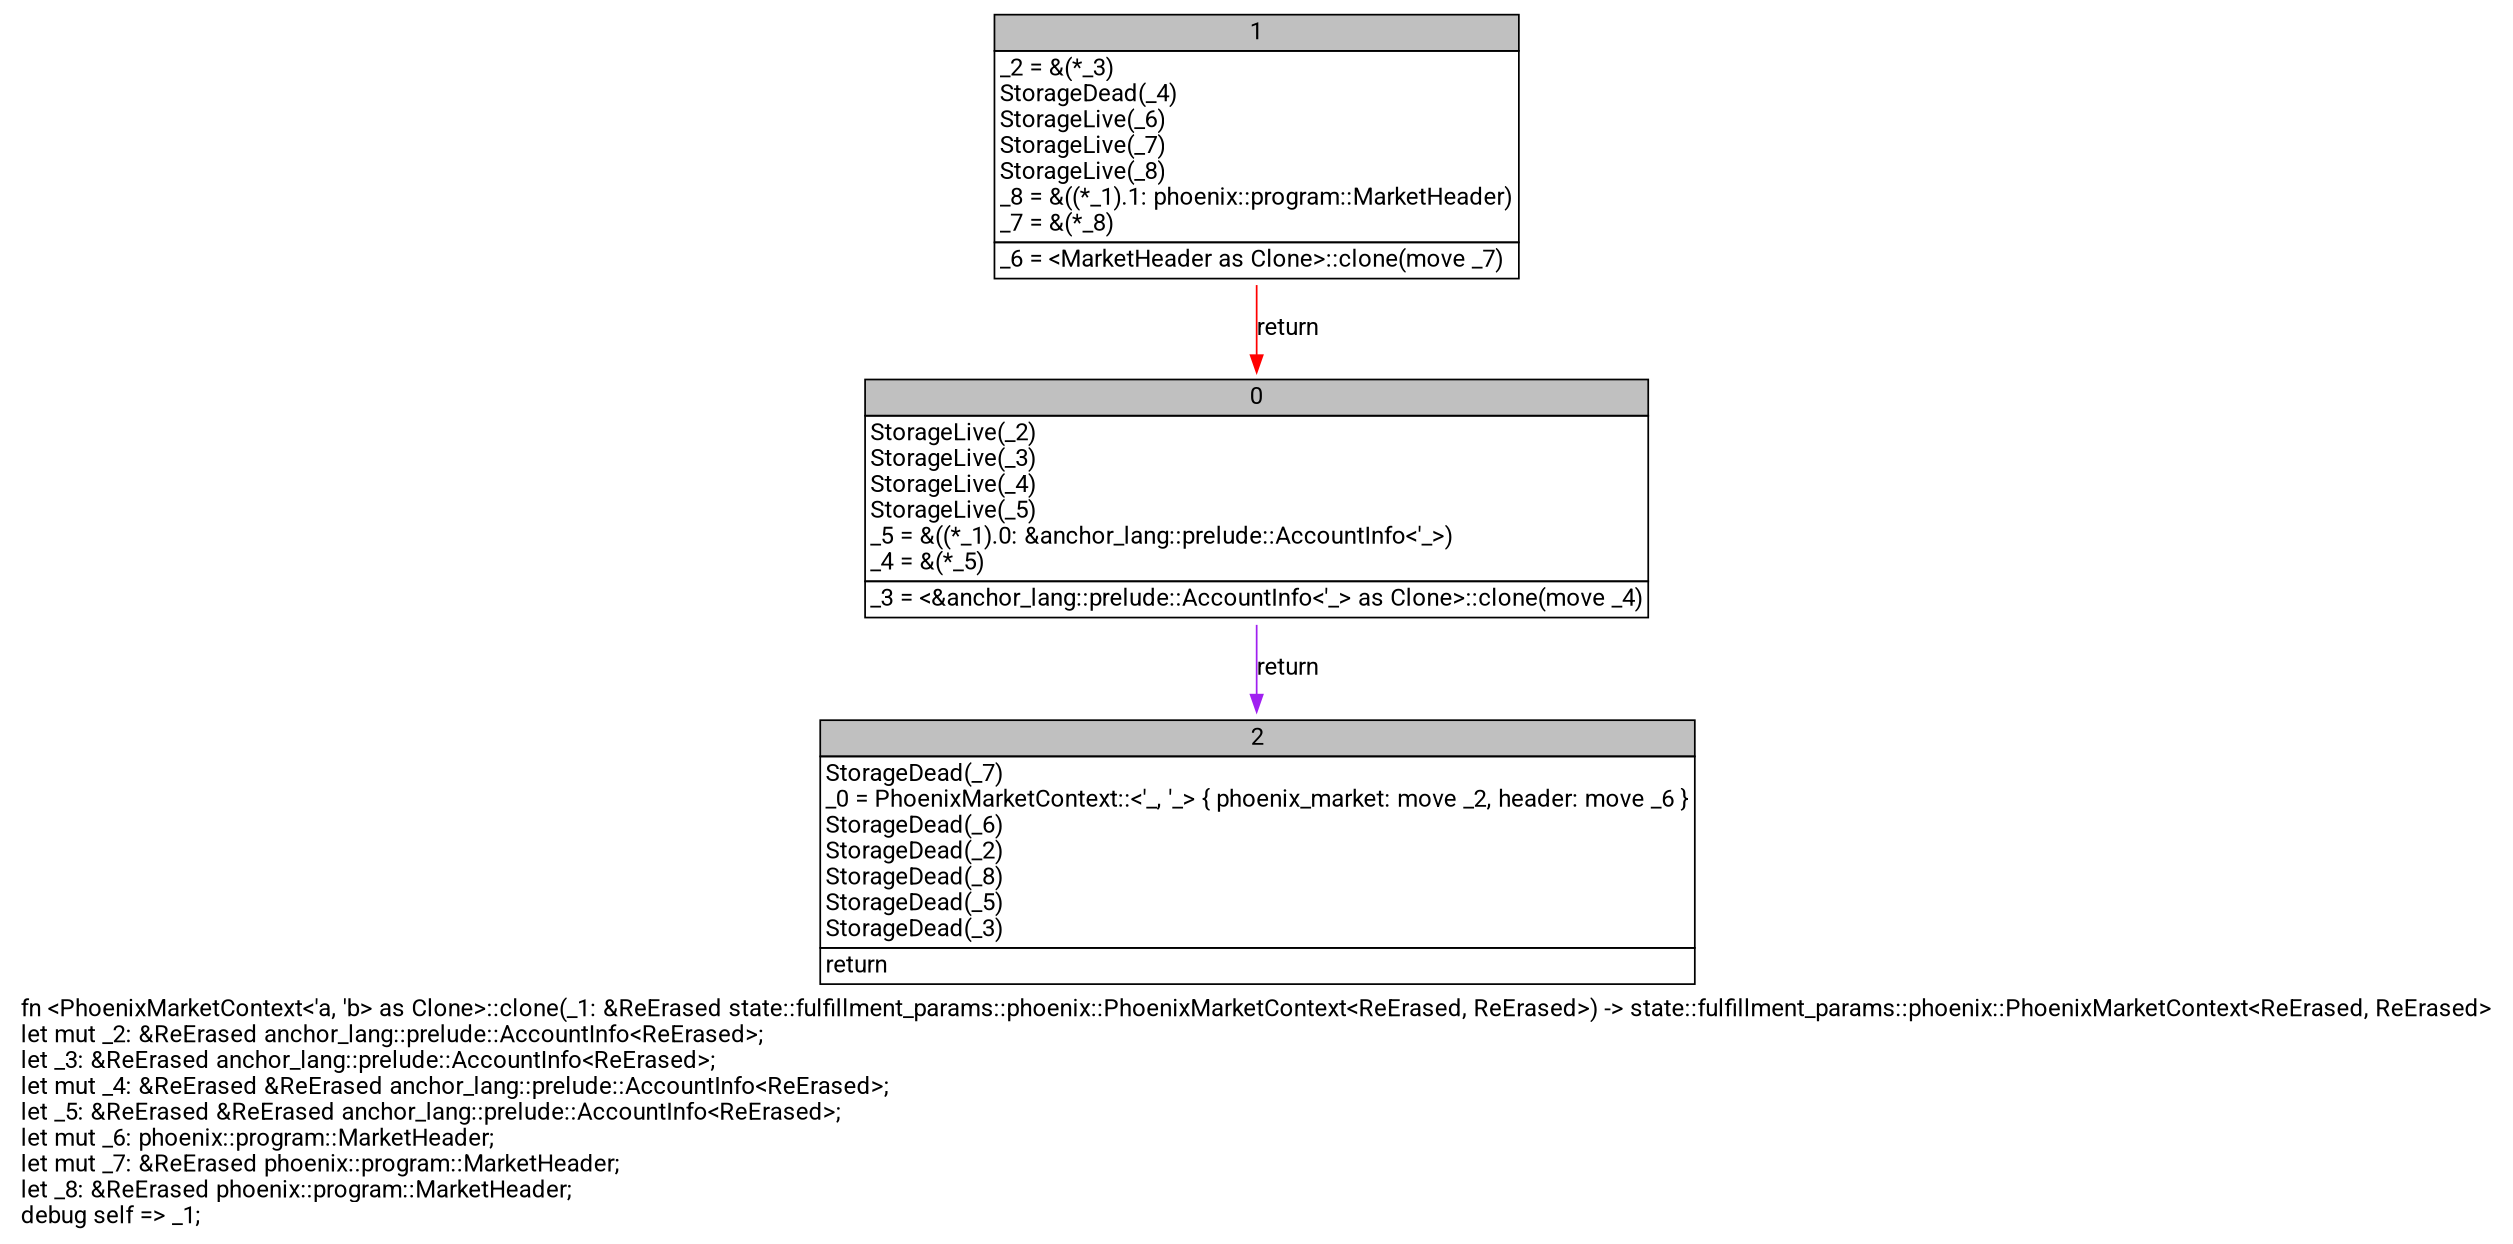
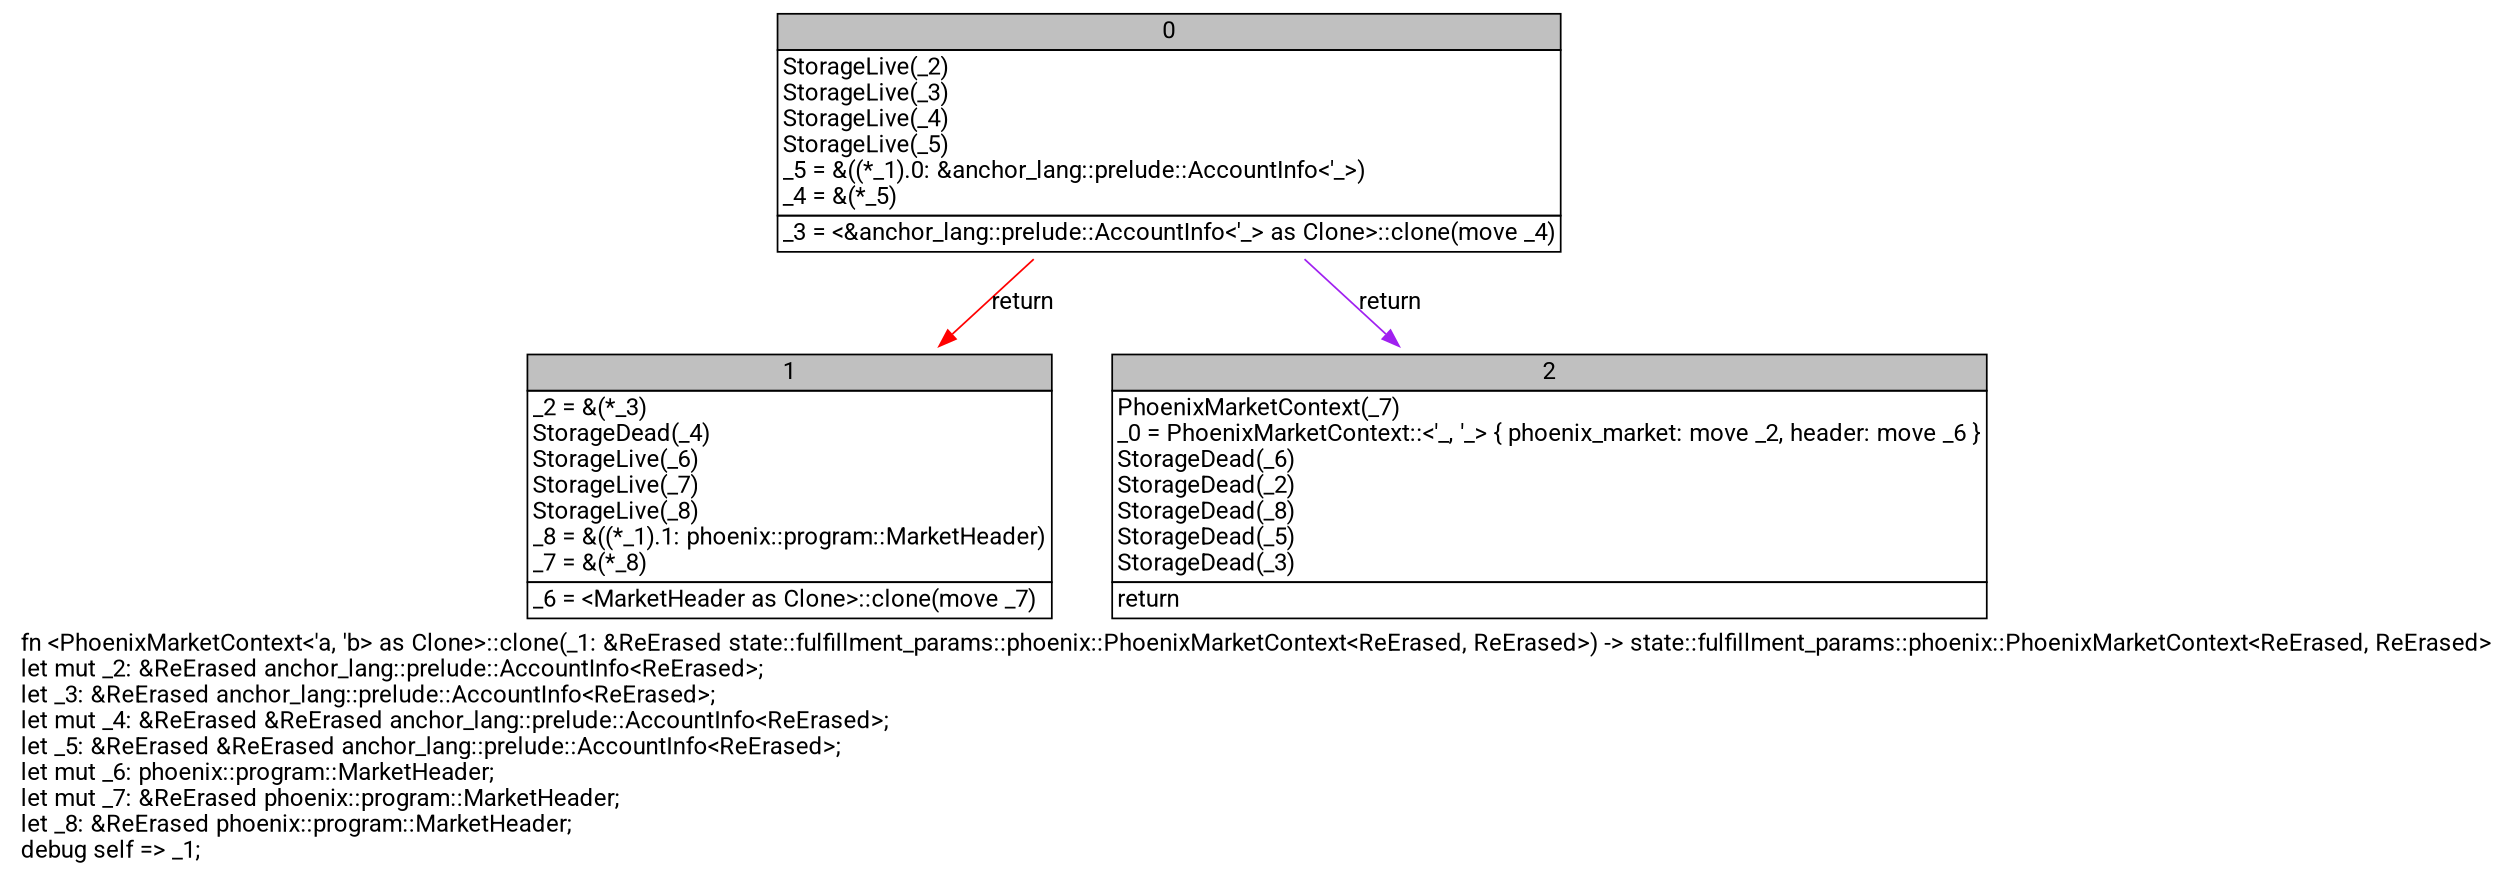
edge "1" -> "0": reversed
node "2": text "StorageDead(_7)" -> "PhoenixMarketContext(_7)"
